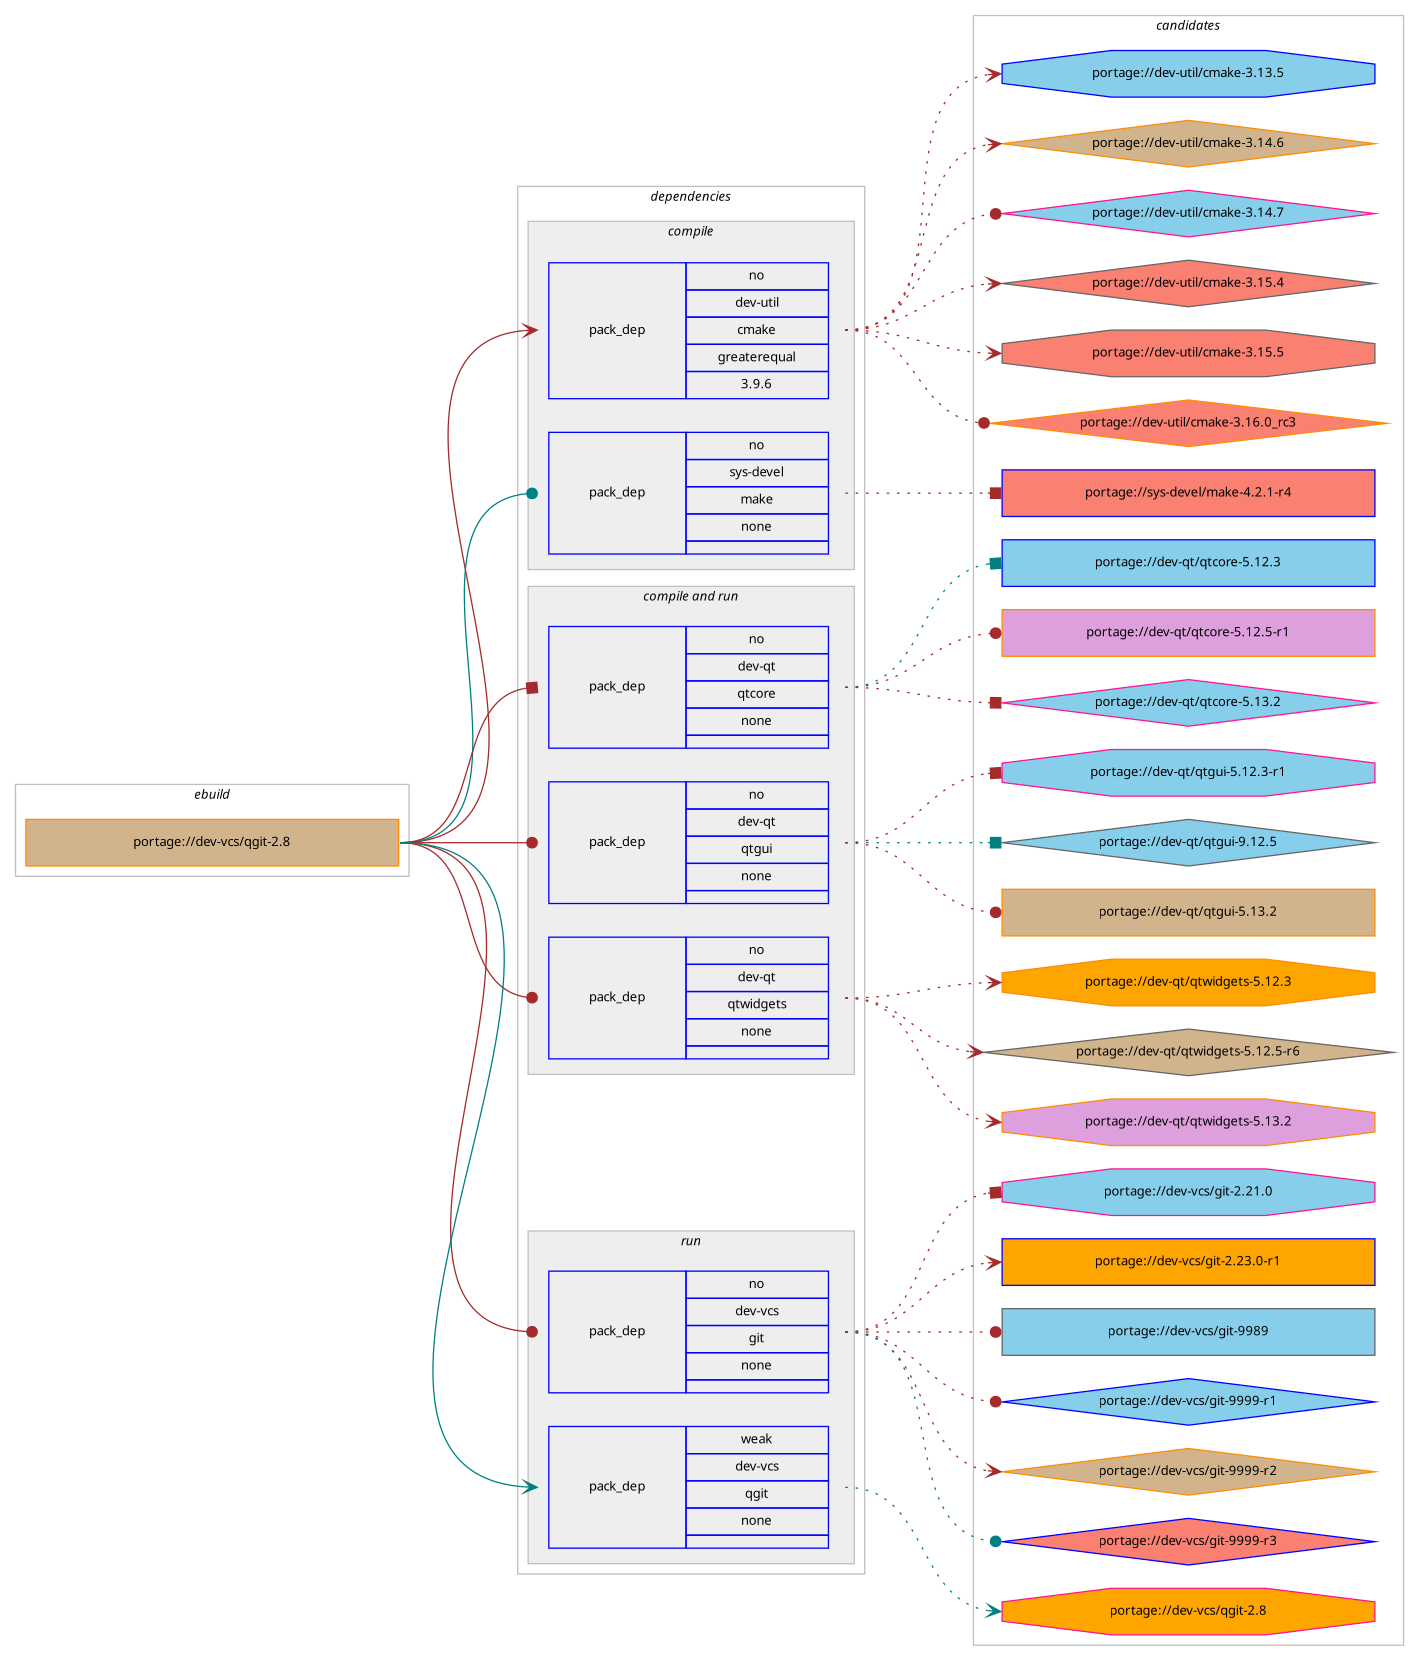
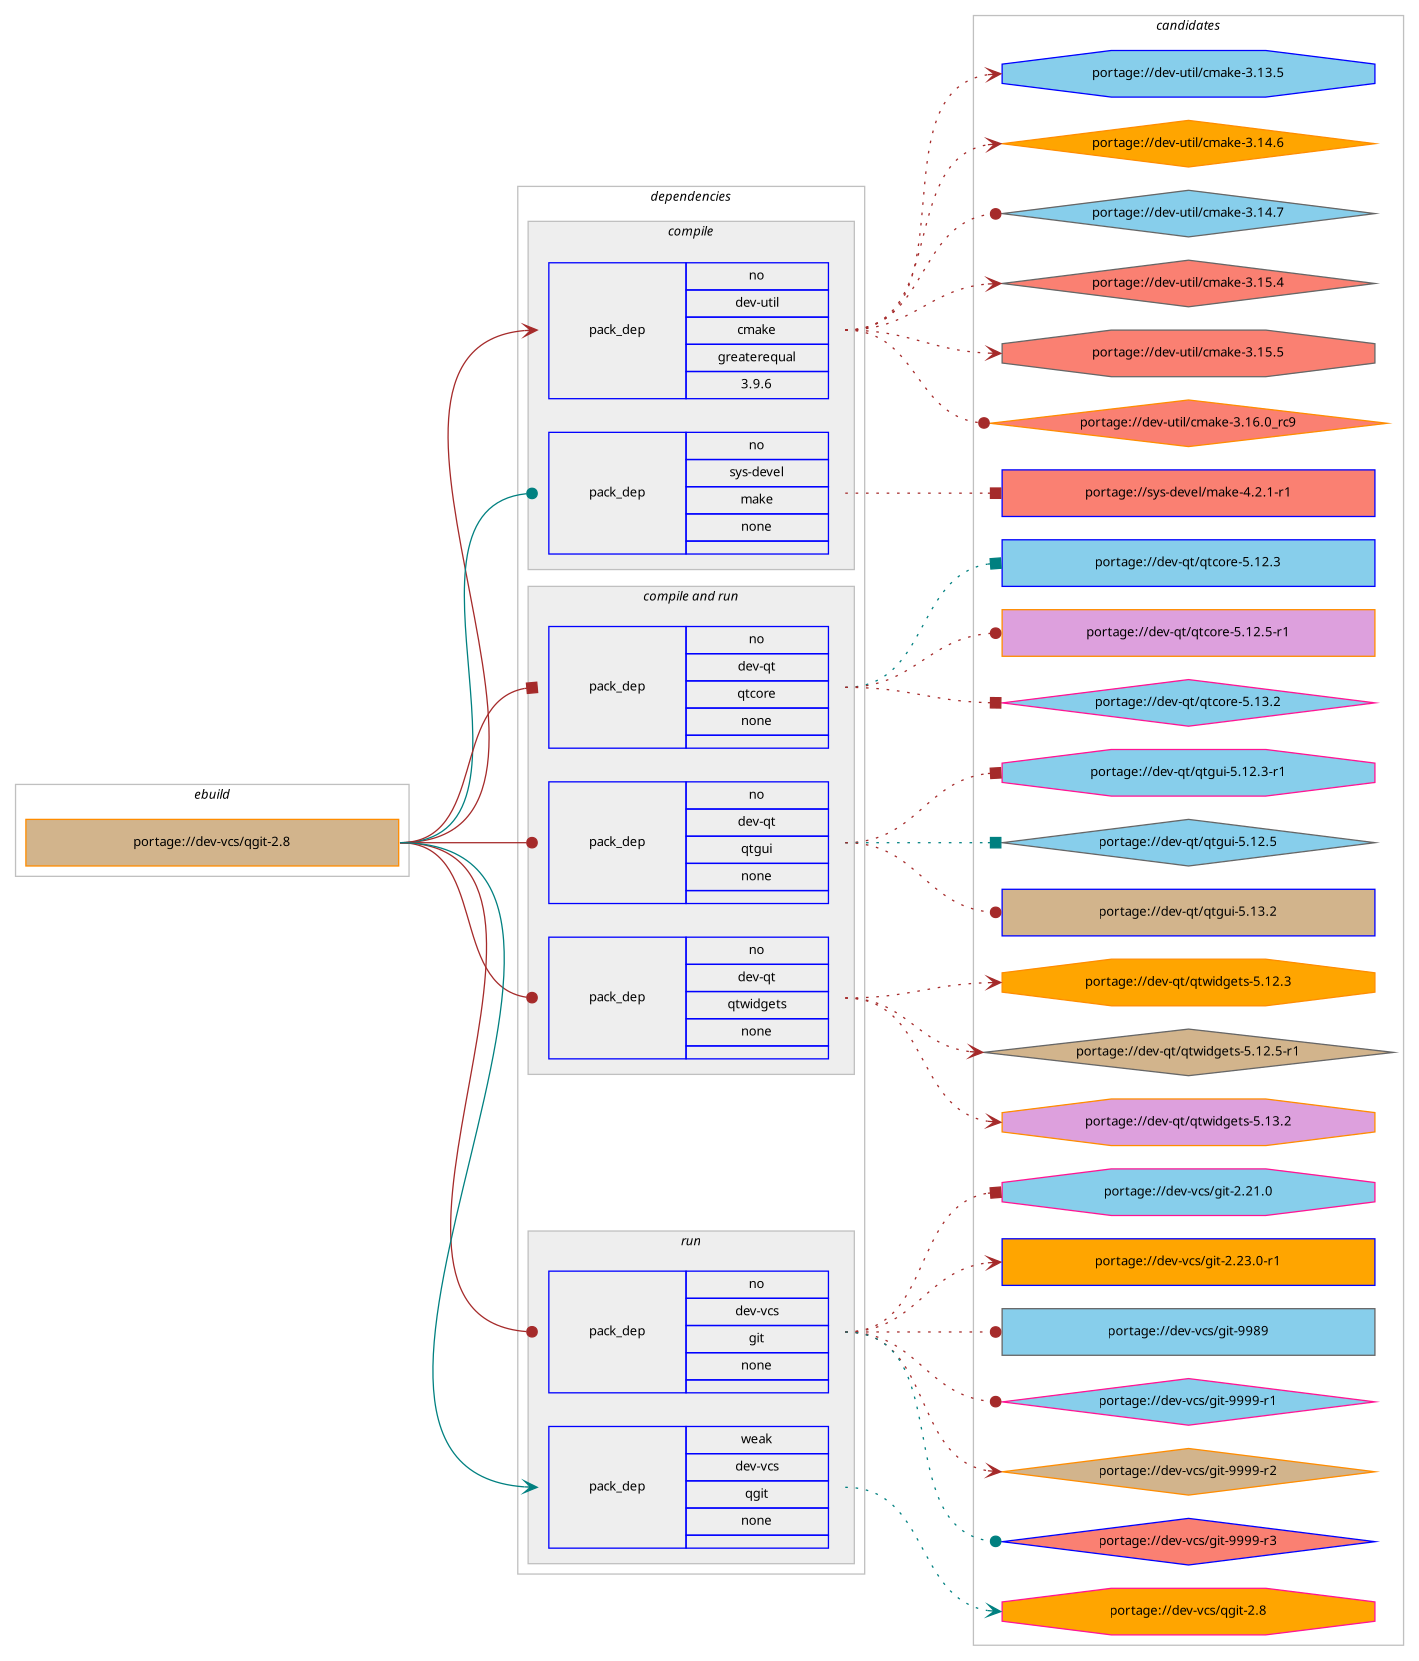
node "portage://dev-util/cmake-3.14.6": fillcolor tan -> orange
node "portage://dev-util/cmake-3.14.7": color deeppink -> gray40
node "portage://dev-util/cmake-3.16.0_rc3": label "portage://dev-util/cmake-3.16.0_rc3" -> "portage://dev-util/cmake-3.16.0_rc9"
node "portage://sys-devel/make-4.2.1-r4": label "portage://sys-devel/make-4.2.1-r4" -> "portage://sys-devel/make-4.2.1-r1"
node "portage://dev-qt/qtgui-9.12.5": label "portage://dev-qt/qtgui-9.12.5" -> "portage://dev-qt/qtgui-5.12.5"
node "portage://dev-qt/qtgui-5.13.2": color darkorange -> blue
node "portage://dev-qt/qtwidgets-5.12.5-r6": label "portage://dev-qt/qtwidgets-5.12.5-r6" -> "portage://dev-qt/qtwidgets-5.12.5-r1"
node "portage://dev-vcs/git-9999-r1": color blue -> deeppink
